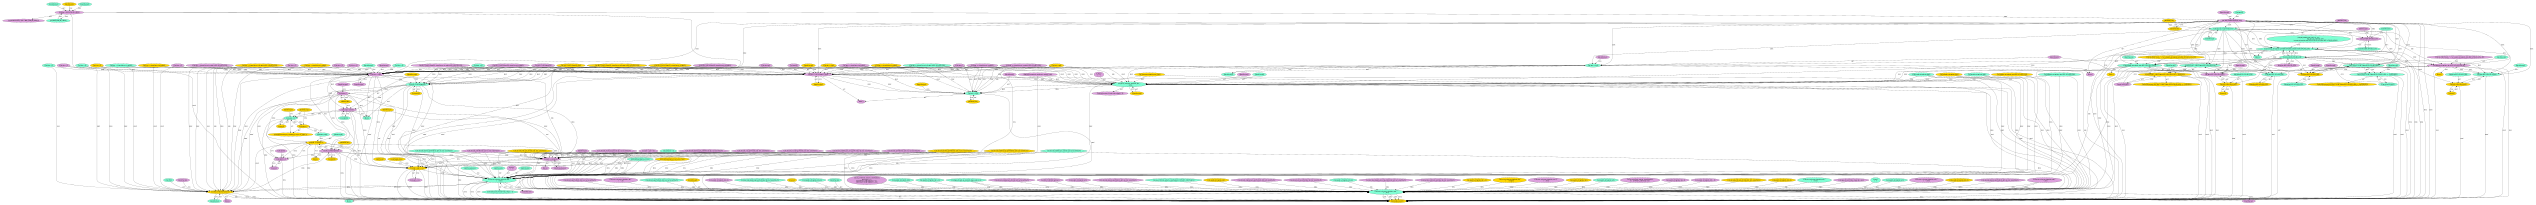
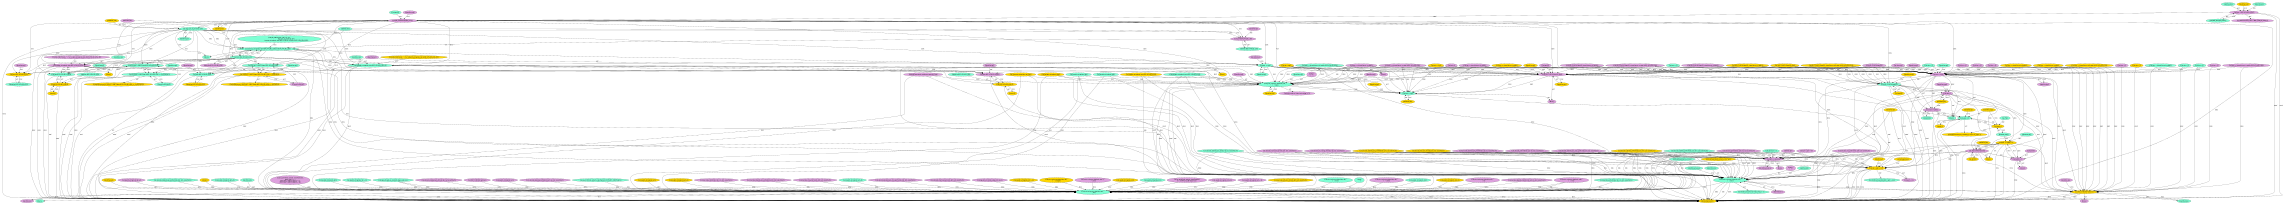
node "(ControlStructure,while (tptr < pptr + len))": added
edge "(Call,*tptr)" -> "(Call,ND_TCHECK2(*tptr,tlen))": now "(Call,*tptr)" -> "(Call,snpa--)"
